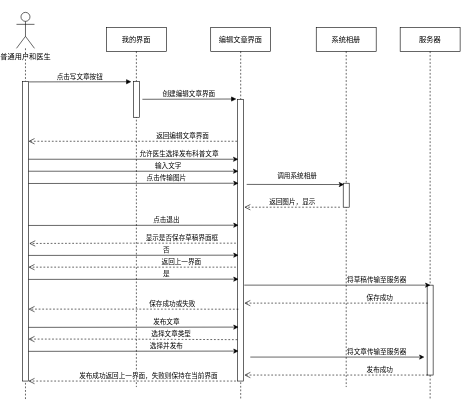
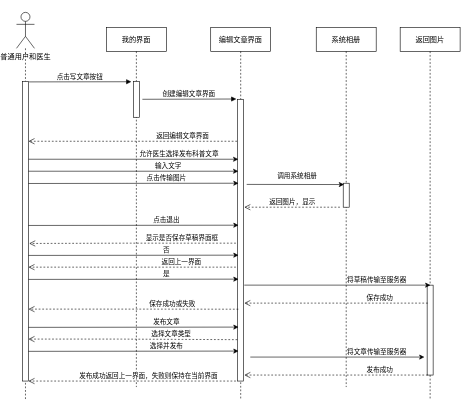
node "服务器": label "服务器" -> "返回图片"
